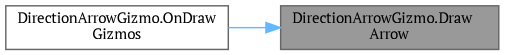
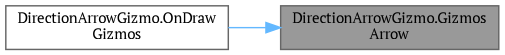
node "DirectionArrowGizmo.Draw Arrow": label "DirectionArrowGizmo.Draw Arrow" -> "DirectionArrowGizmo.Gizmos Arrow"
